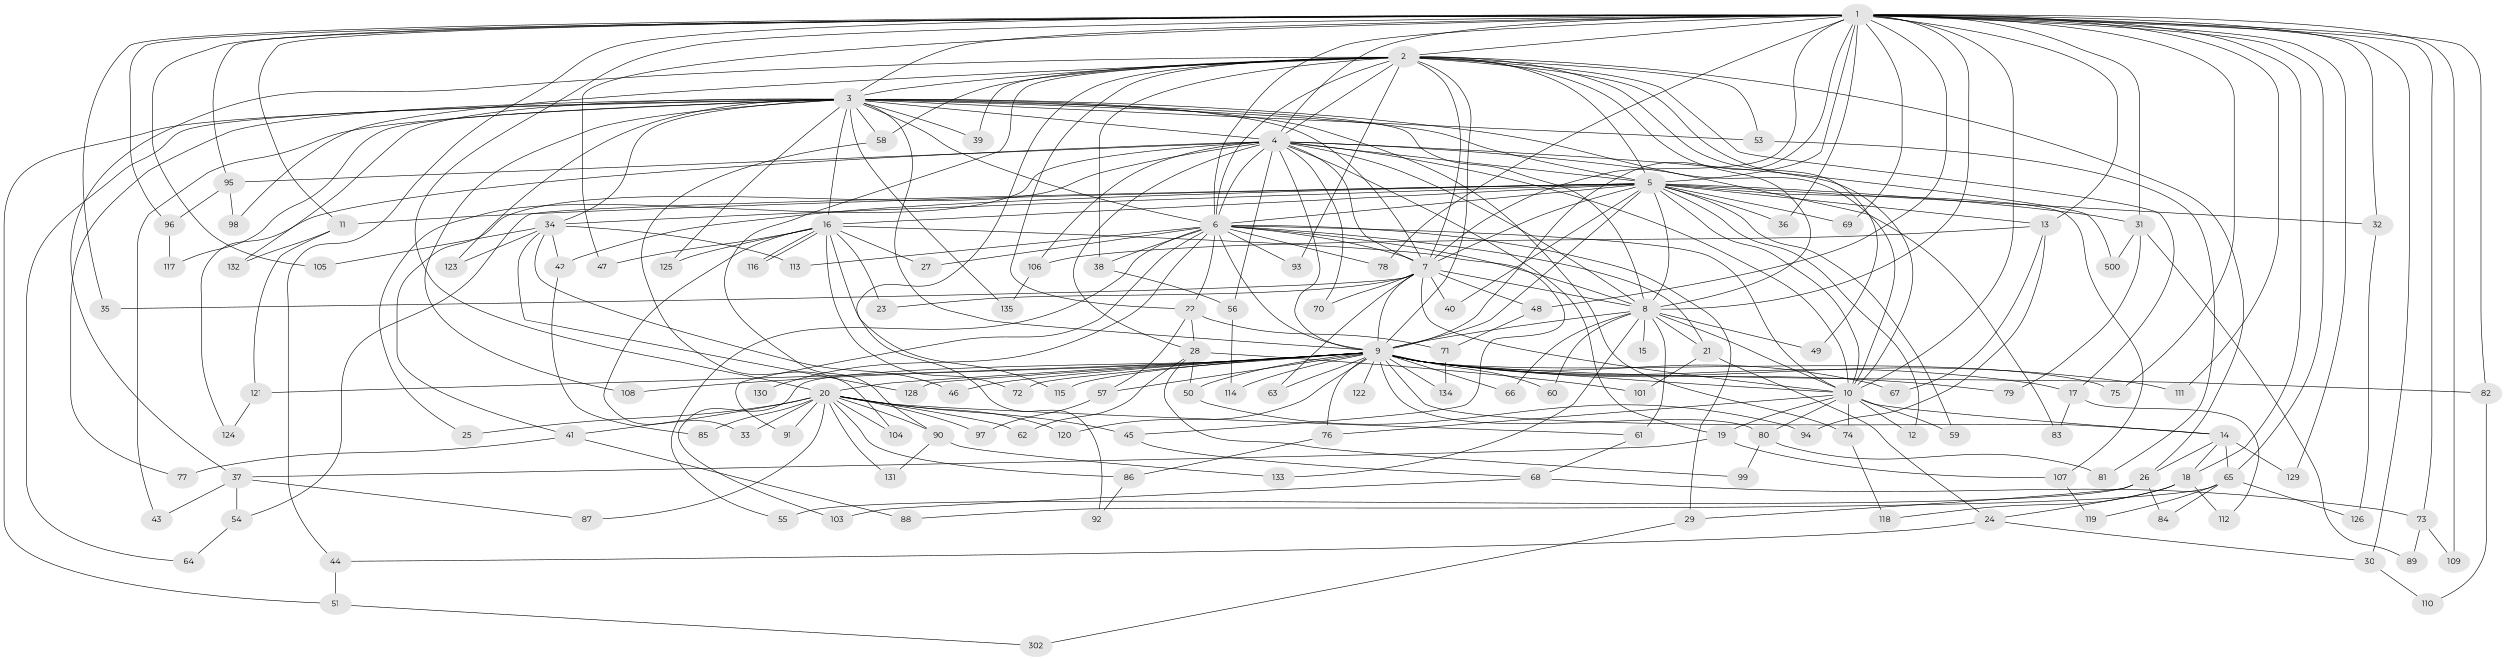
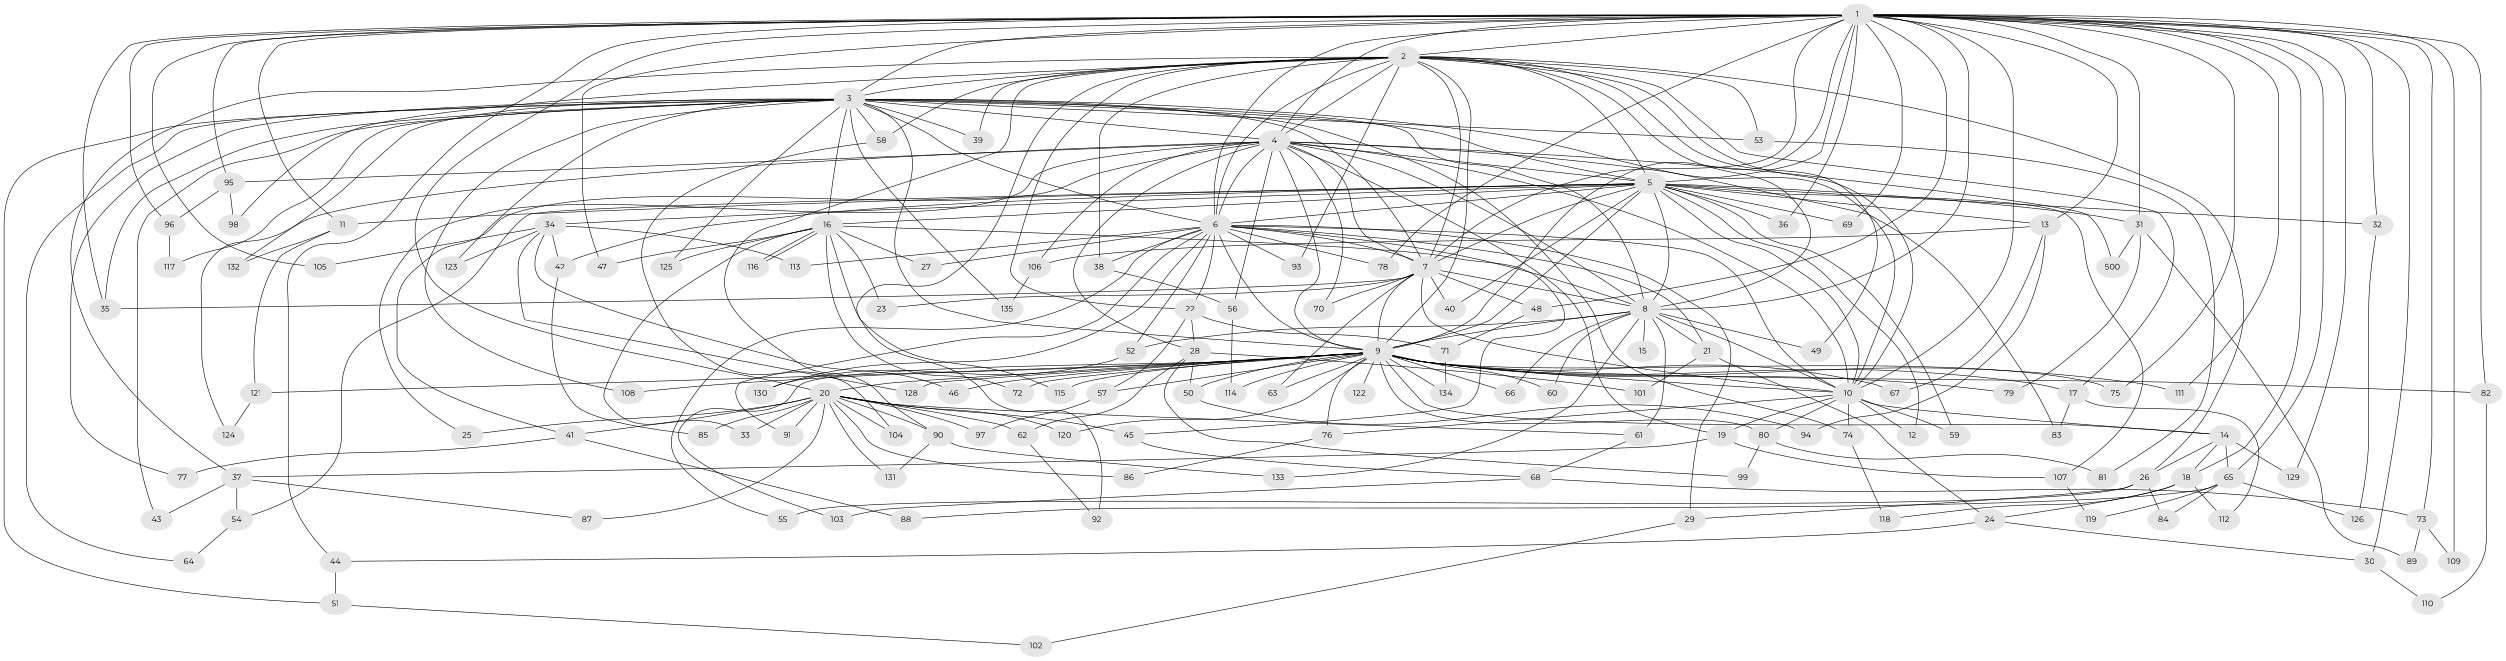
edge "3" -- "34": now "3" -- "35"
node "52": added
edge "86" -- "92": now "62" -- "92"
node "302": label "302" -> "102"
